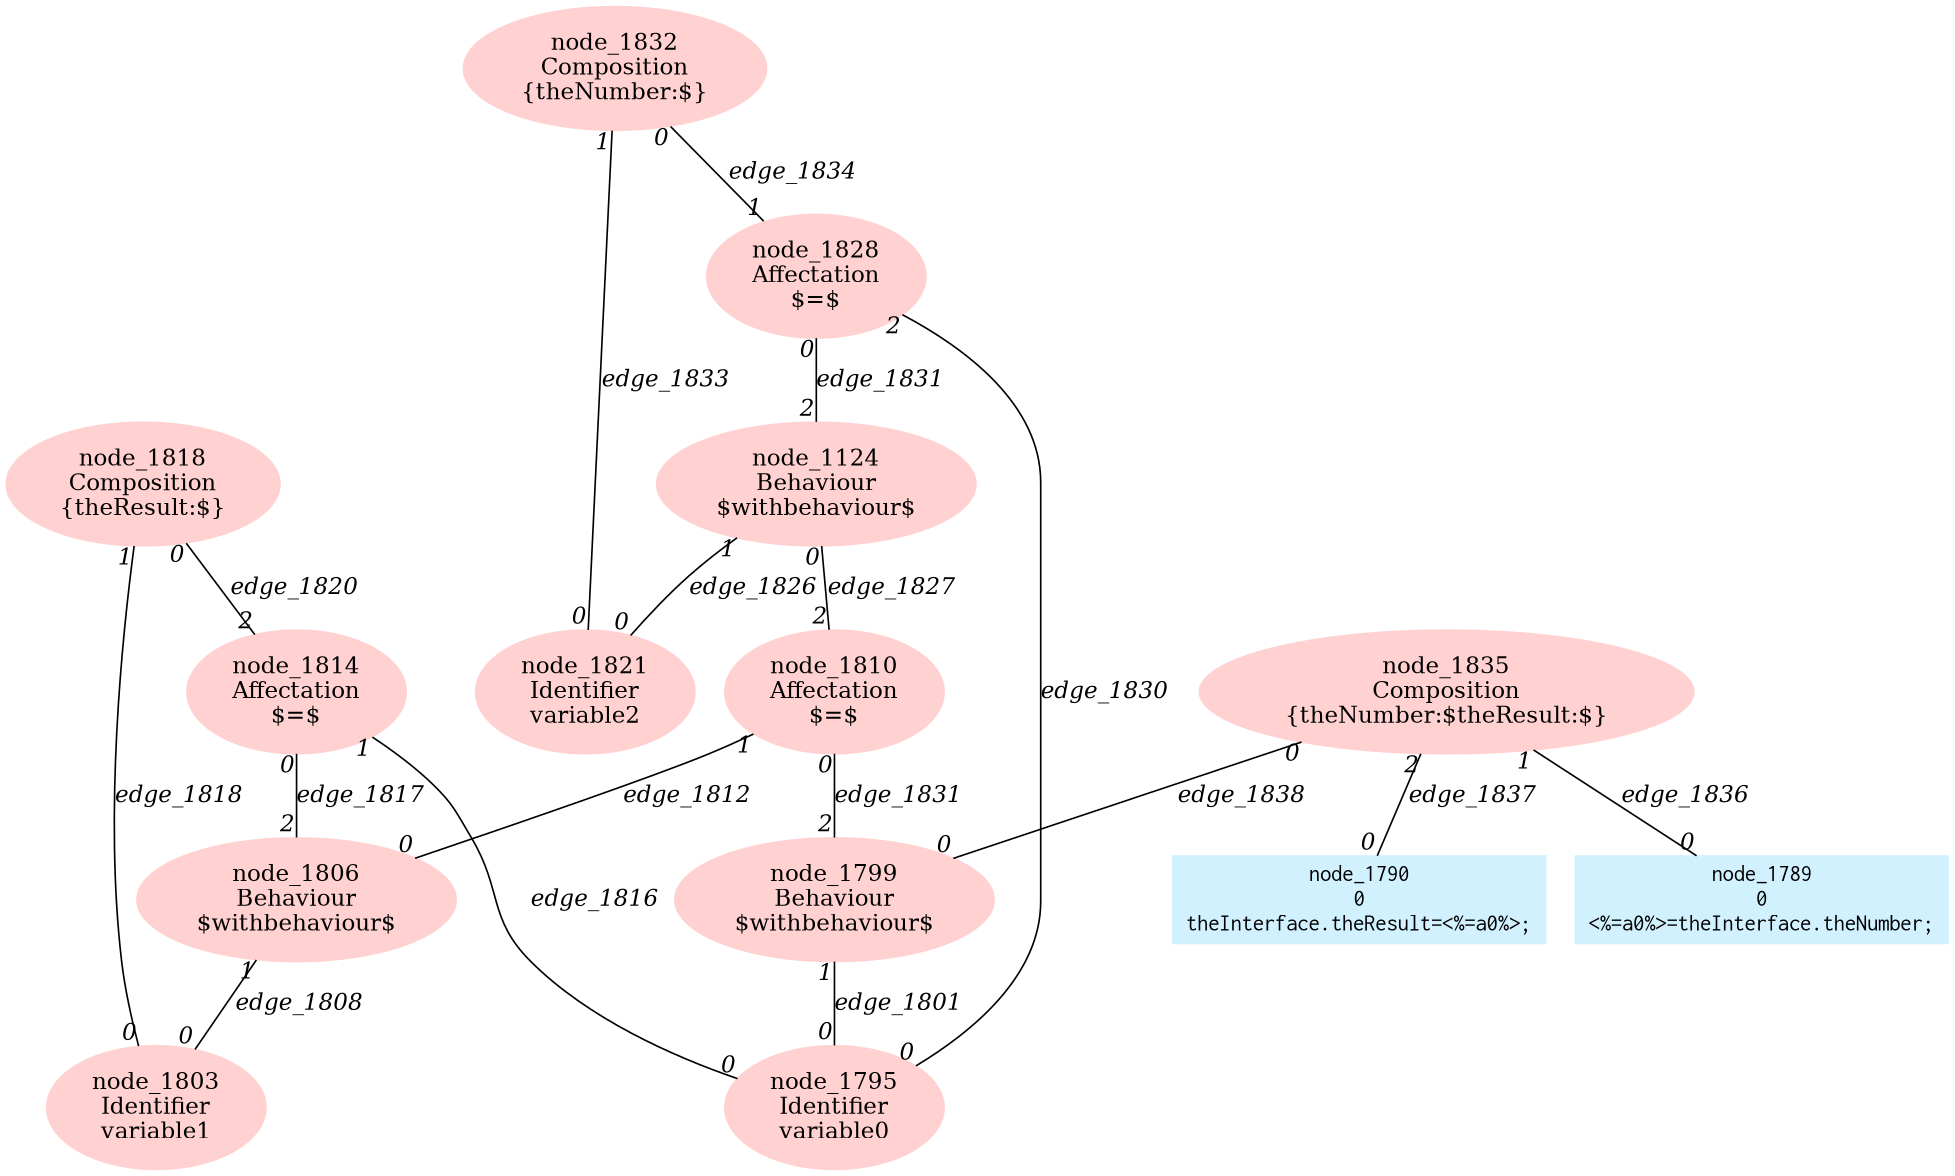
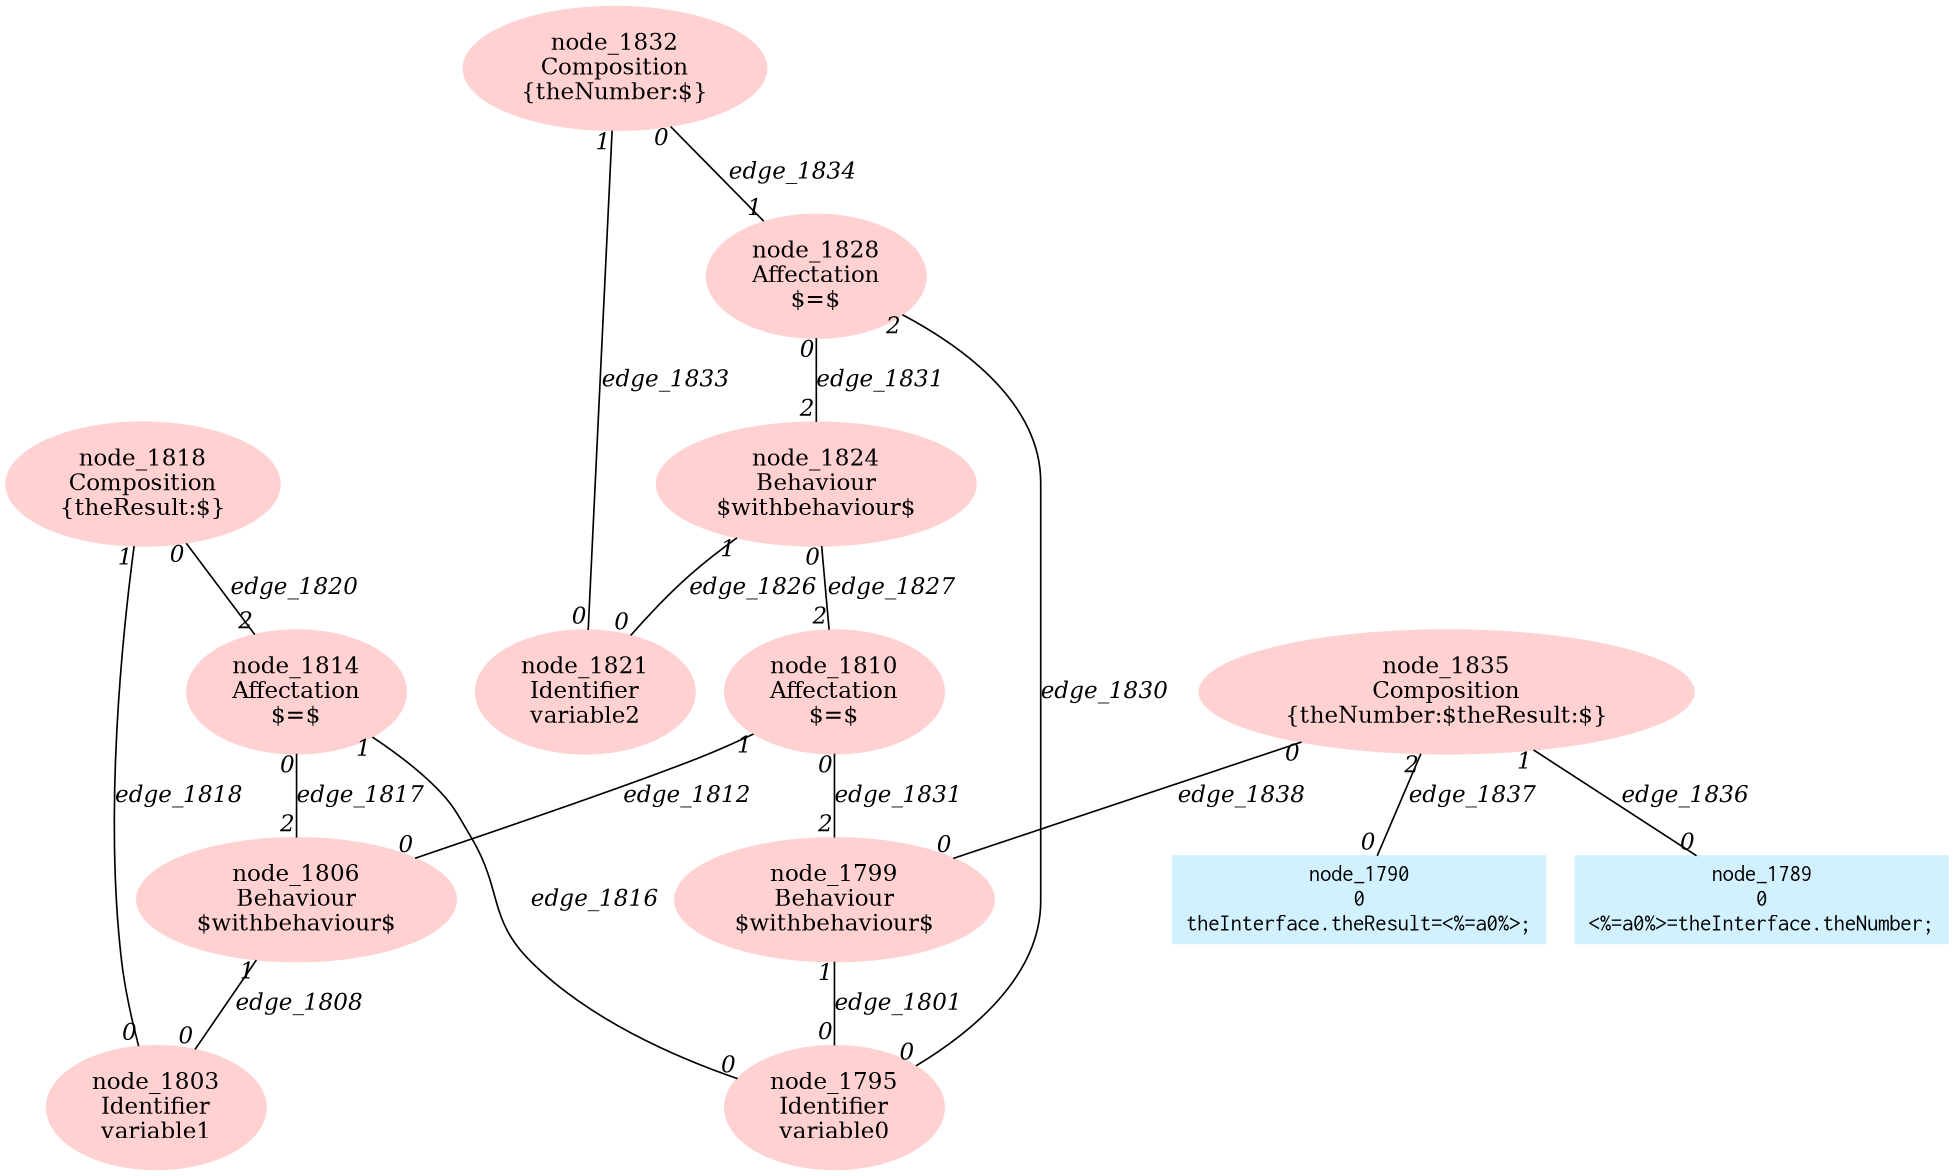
node "node_1124 Behaviour $withbehaviour$": label "node_1124 Behaviour $withbehaviour$" -> "node_1824 Behaviour $withbehaviour$"
